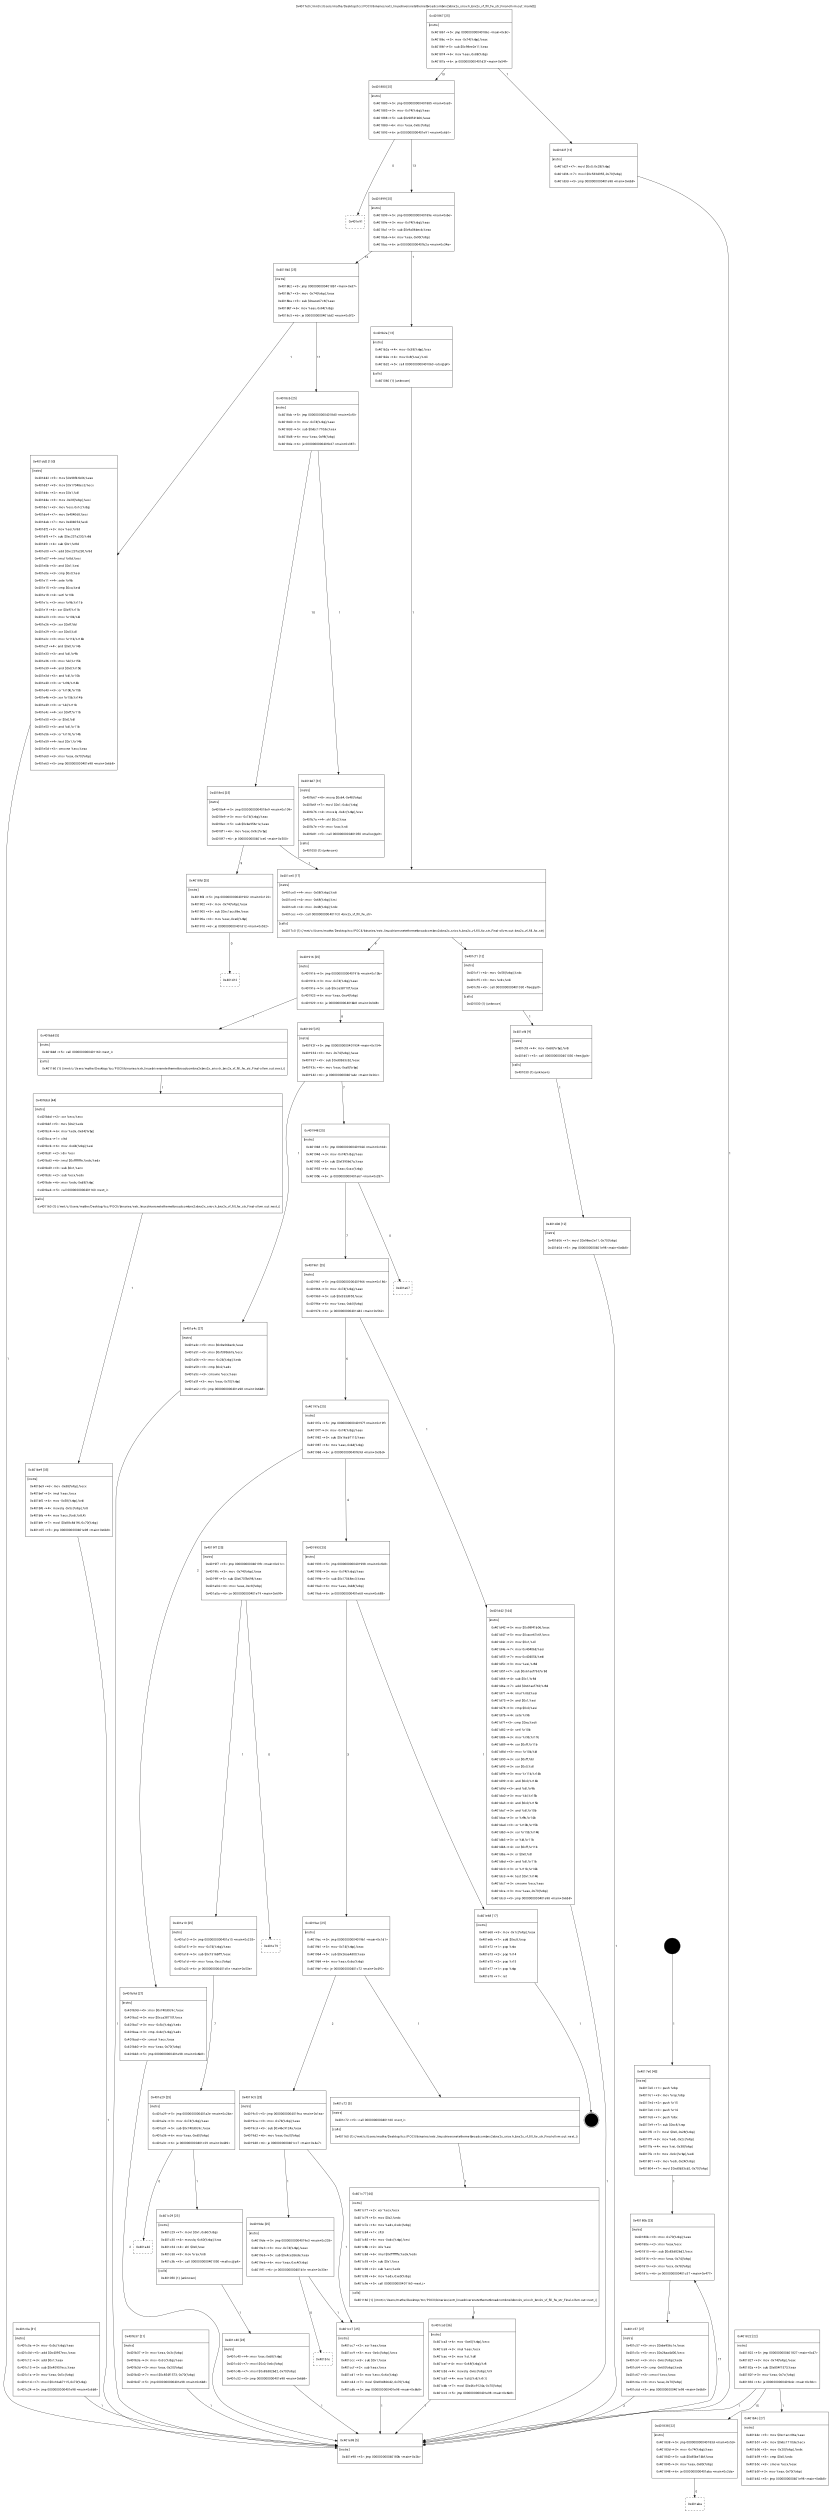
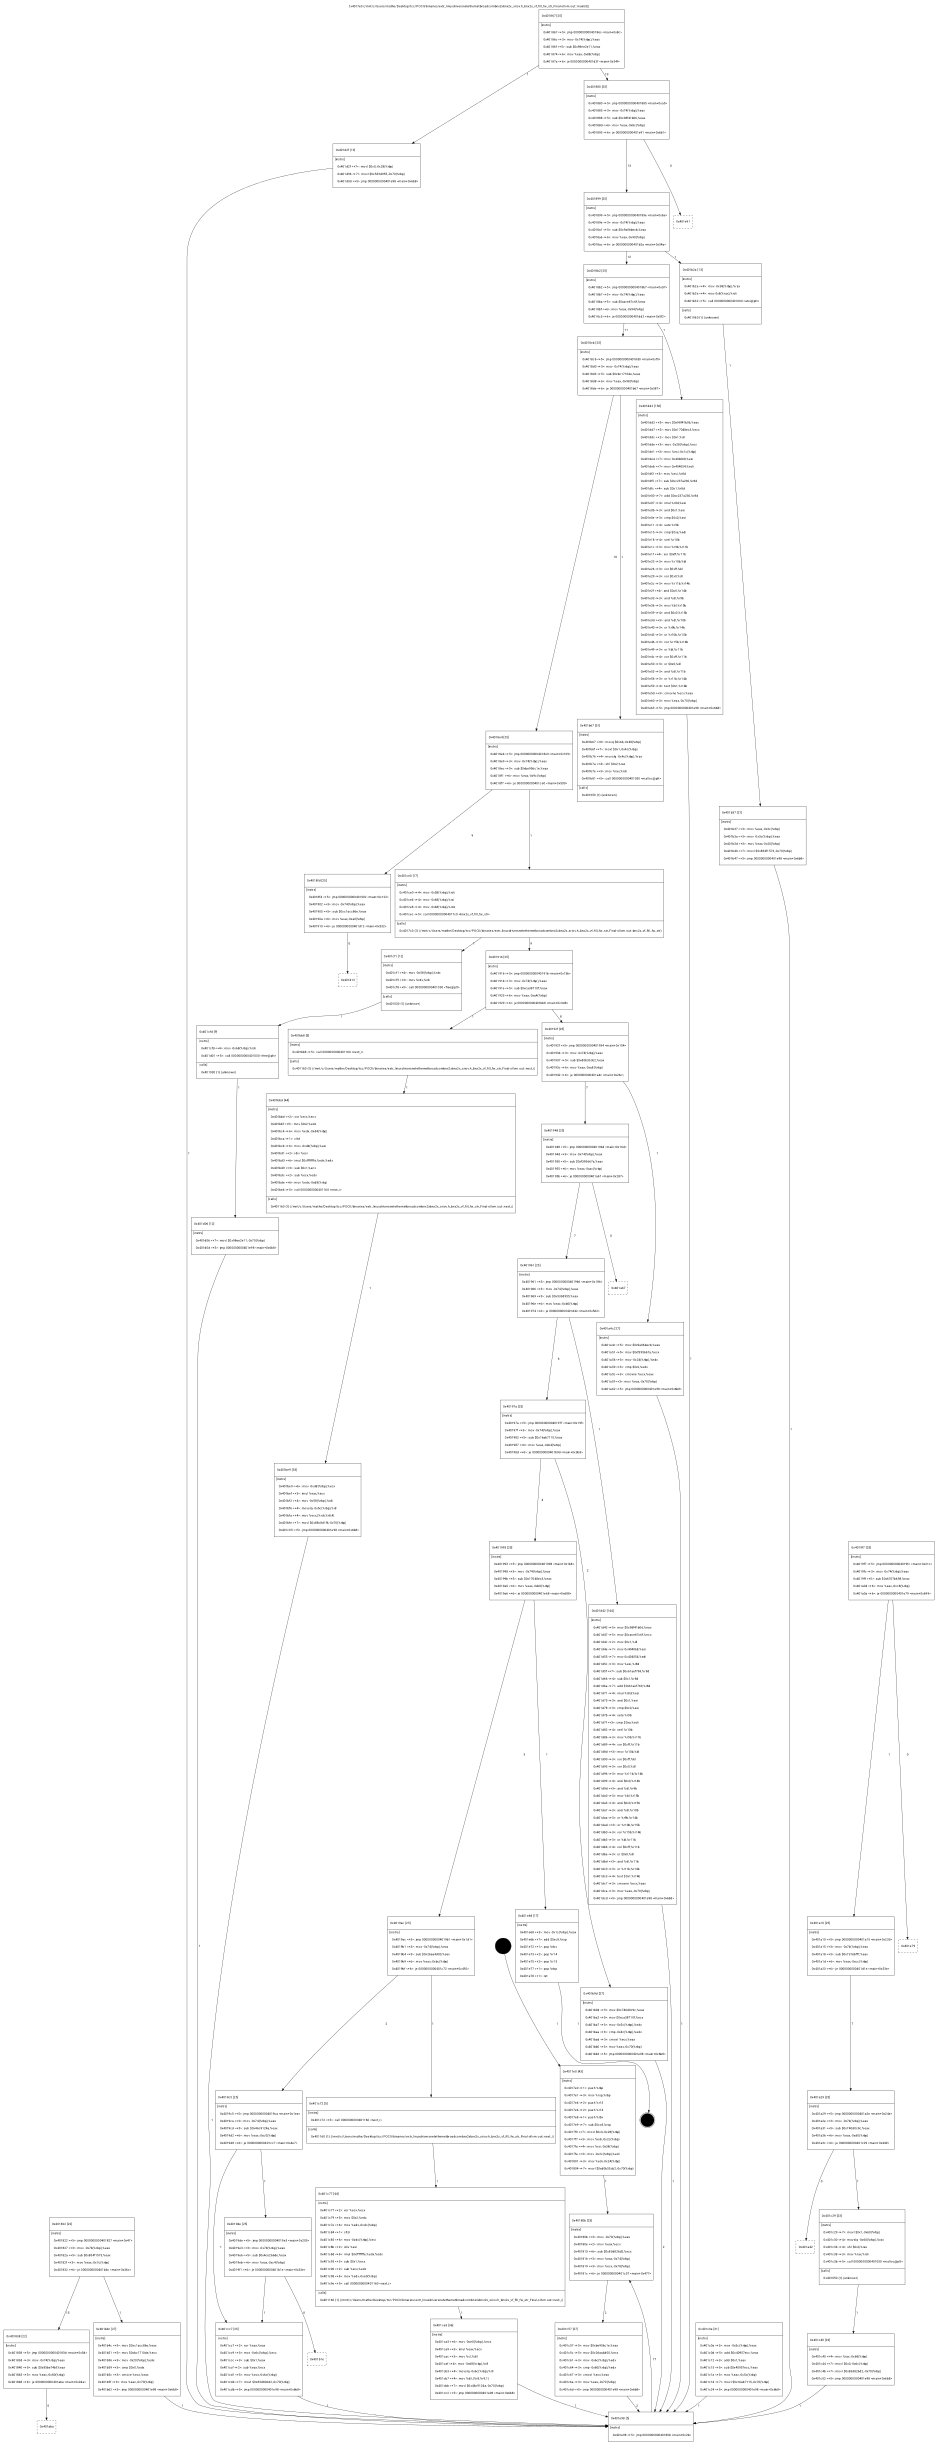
edge "0x401b2a [13]" -> "0x401ce0 [17]": now "0x401b2a [13]" -> "0x401b37 [21]"
edge "0x401822 [22]" -> "0x401e98 [5]": now "0x401b4c [27]" -> "0x401e98 [5]"
